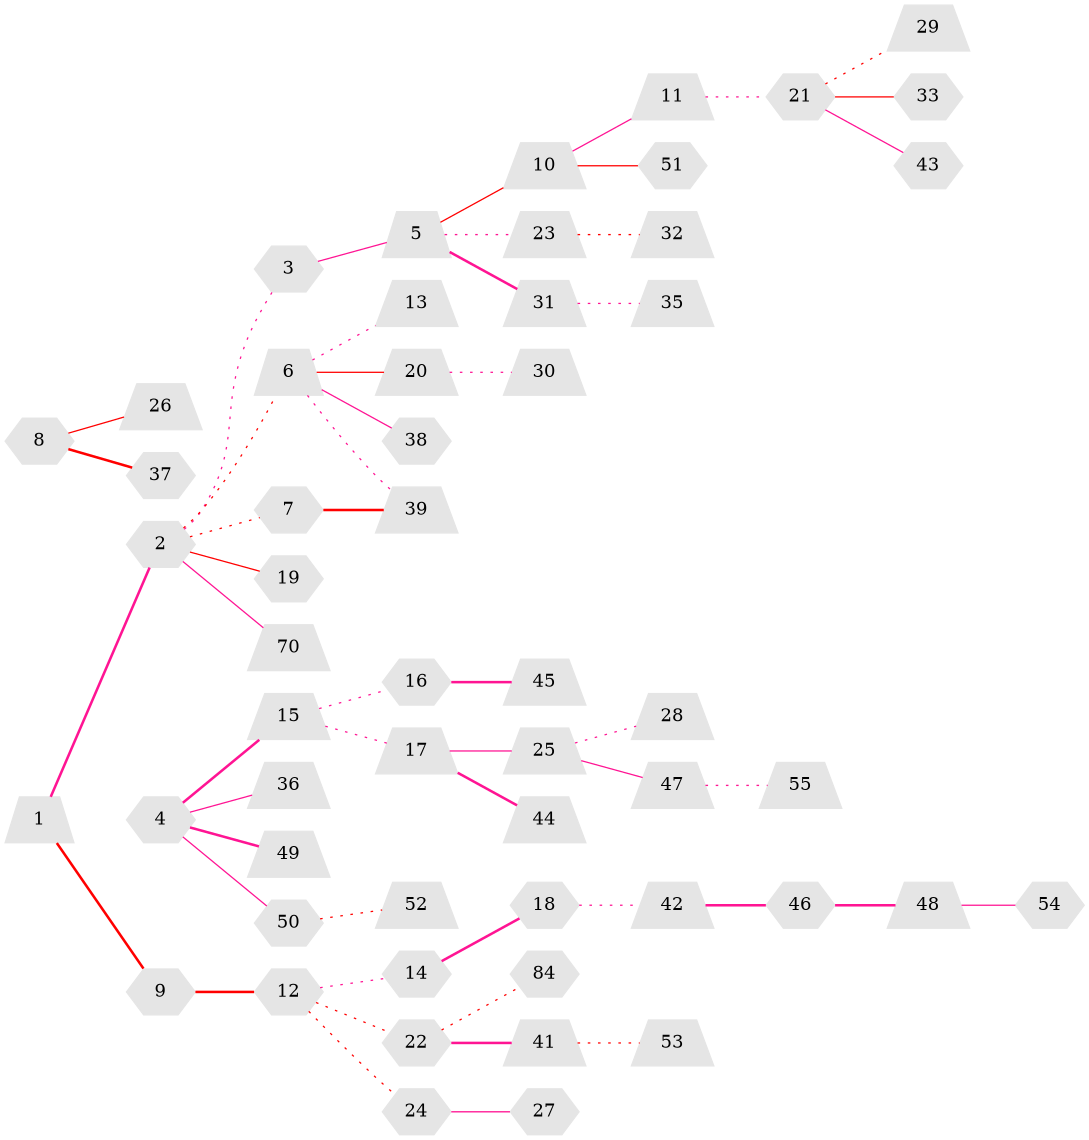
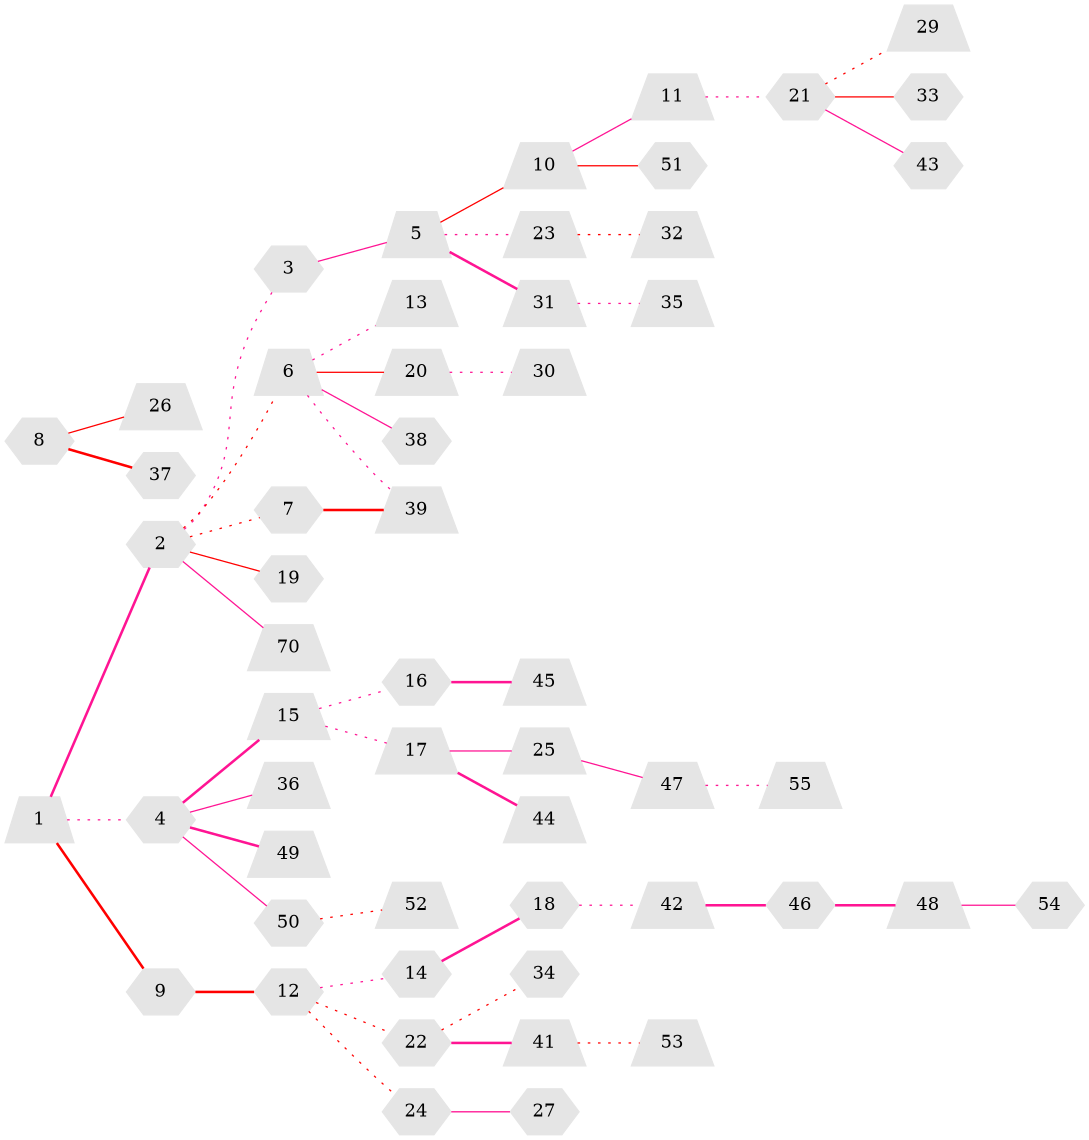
node "28": removed
edge "1" -- "4": added
node "84": label "84" -> "34"
